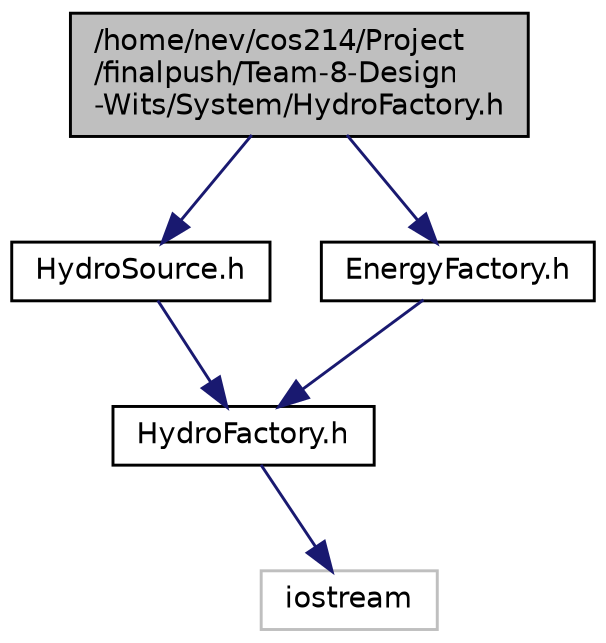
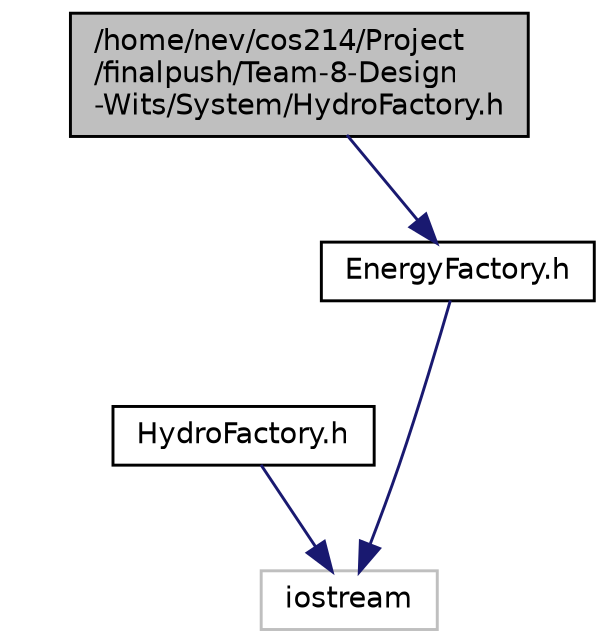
node "HydroSource.h": removed
edge "EnergyFactory.h" -> "HydroFactory.h": now "EnergyFactory.h" -> "iostream"
